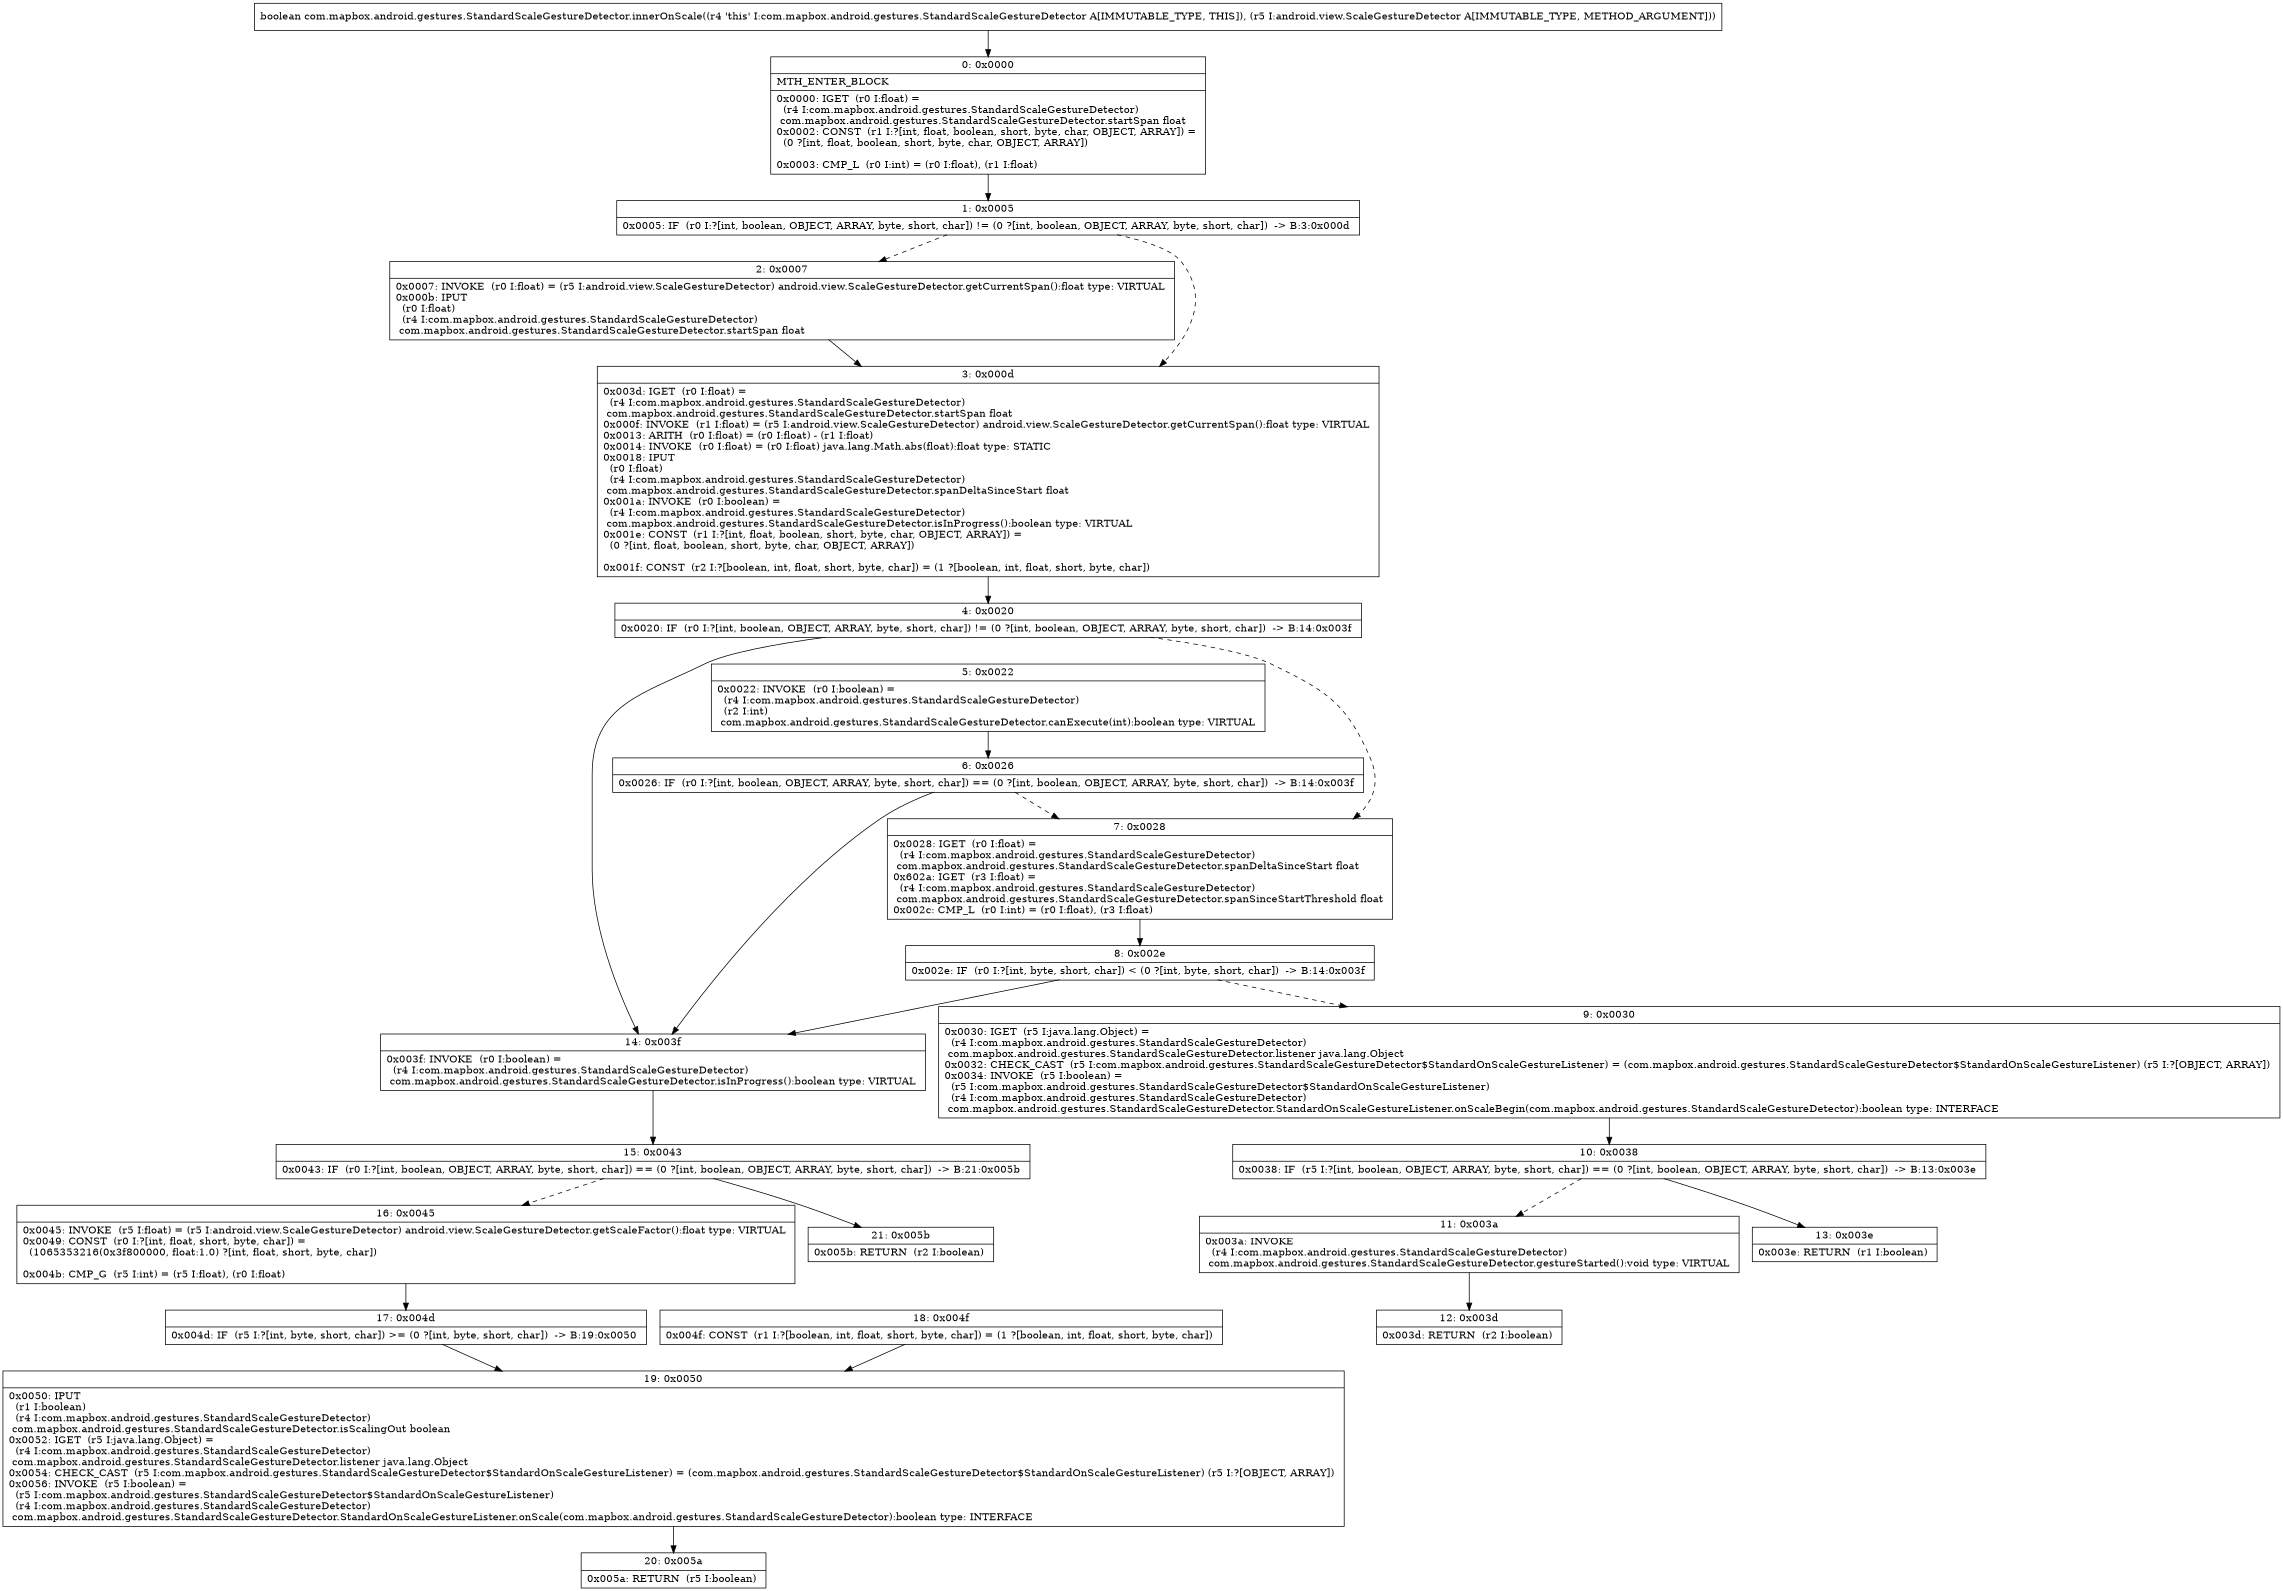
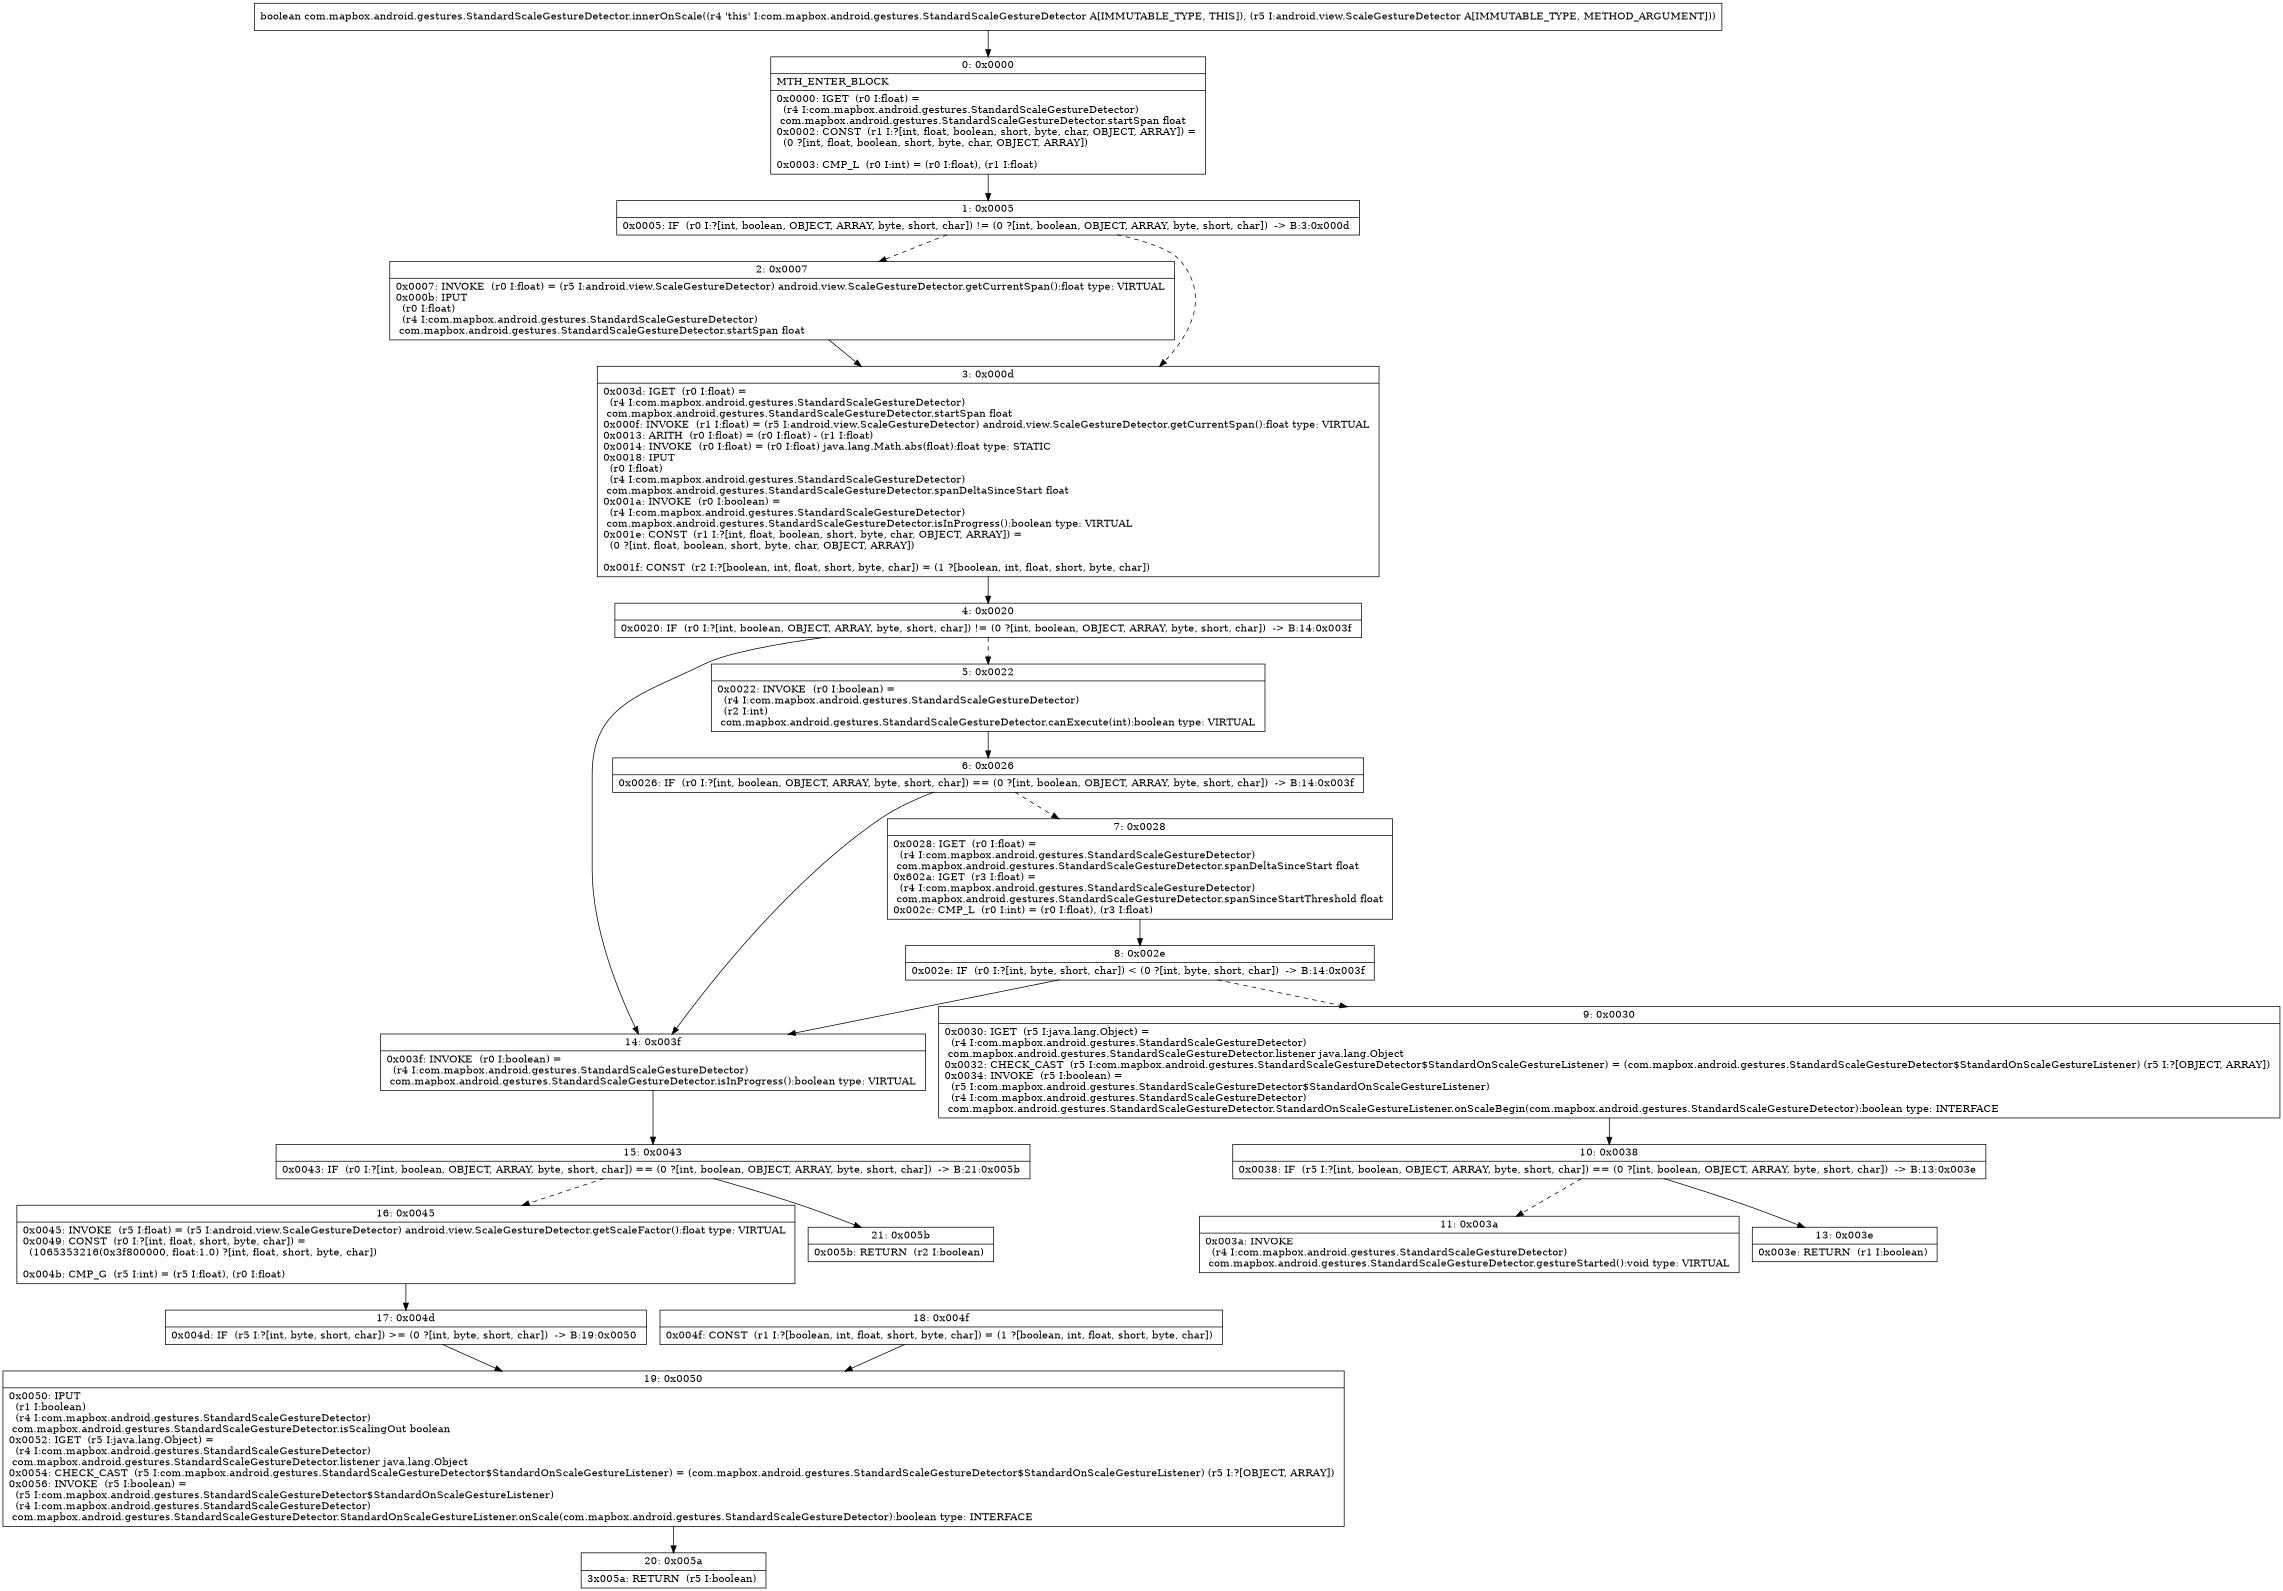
edge "4: 0x0020" -> "7: 0x0028": now "4: 0x0020" -> "5: 0x0022"
node "12: 0x003d": removed
node "20: 0x005a": text "0x005a: RETURN  (r5 I:boolean)" -> "3x005a: RETURN  (r5 I:boolean)"
